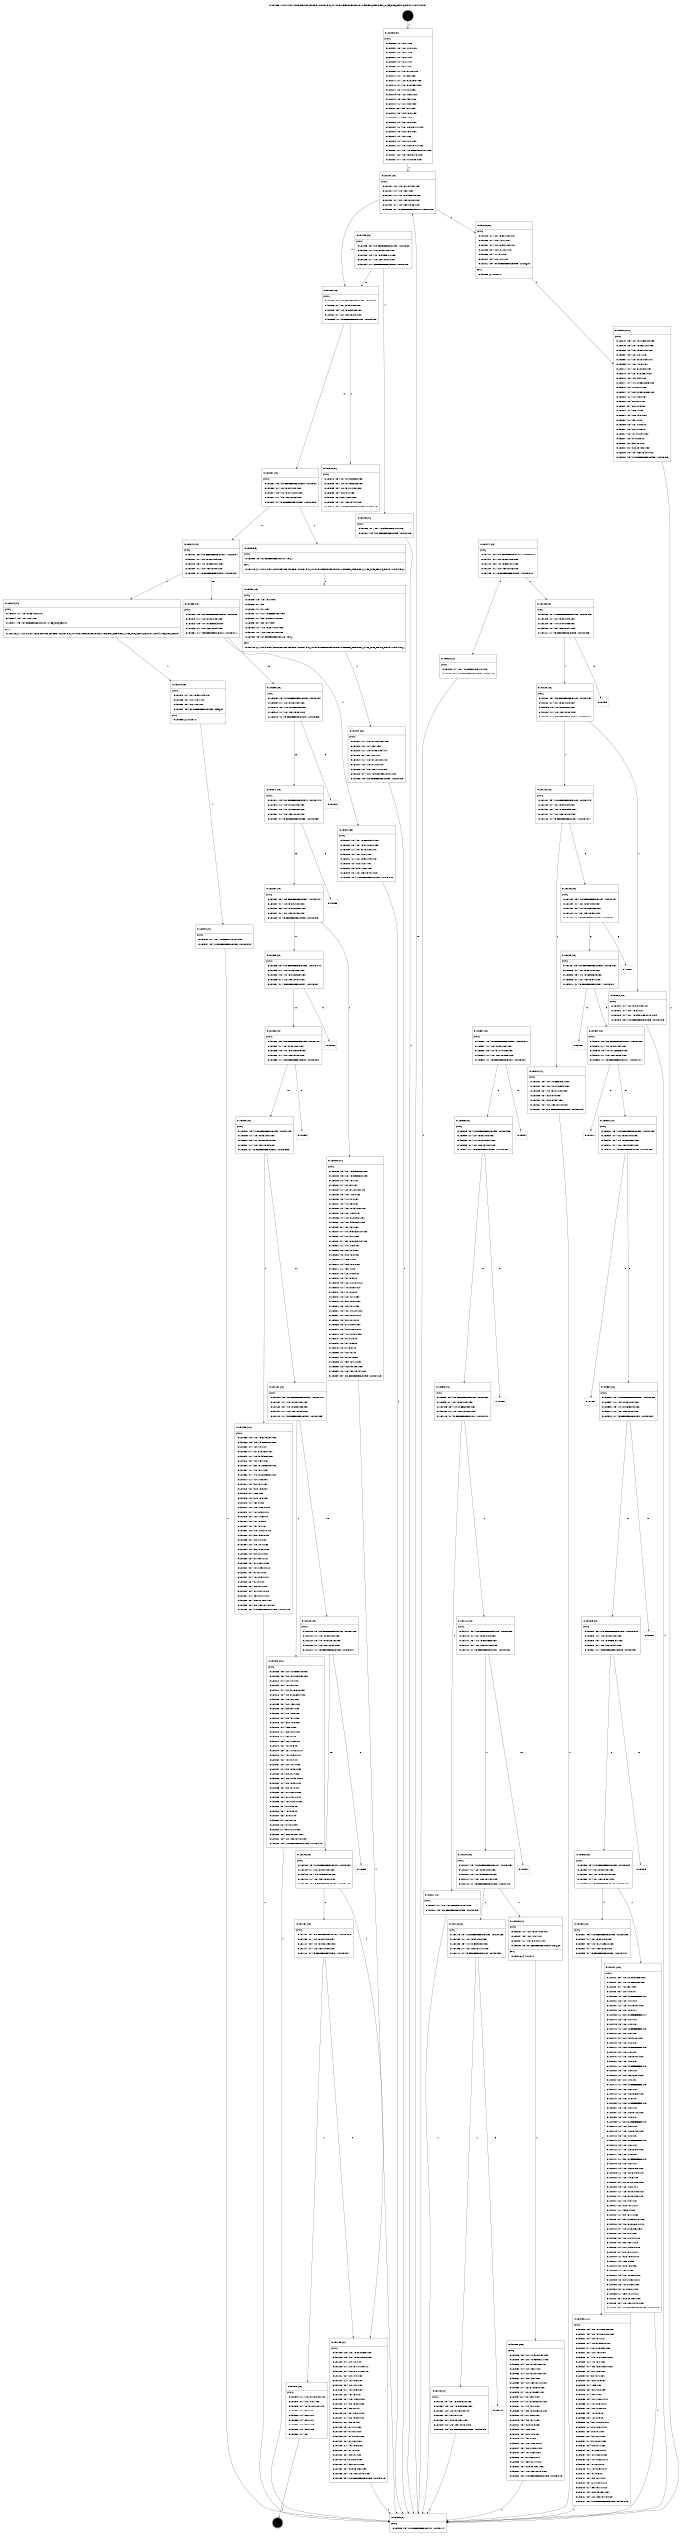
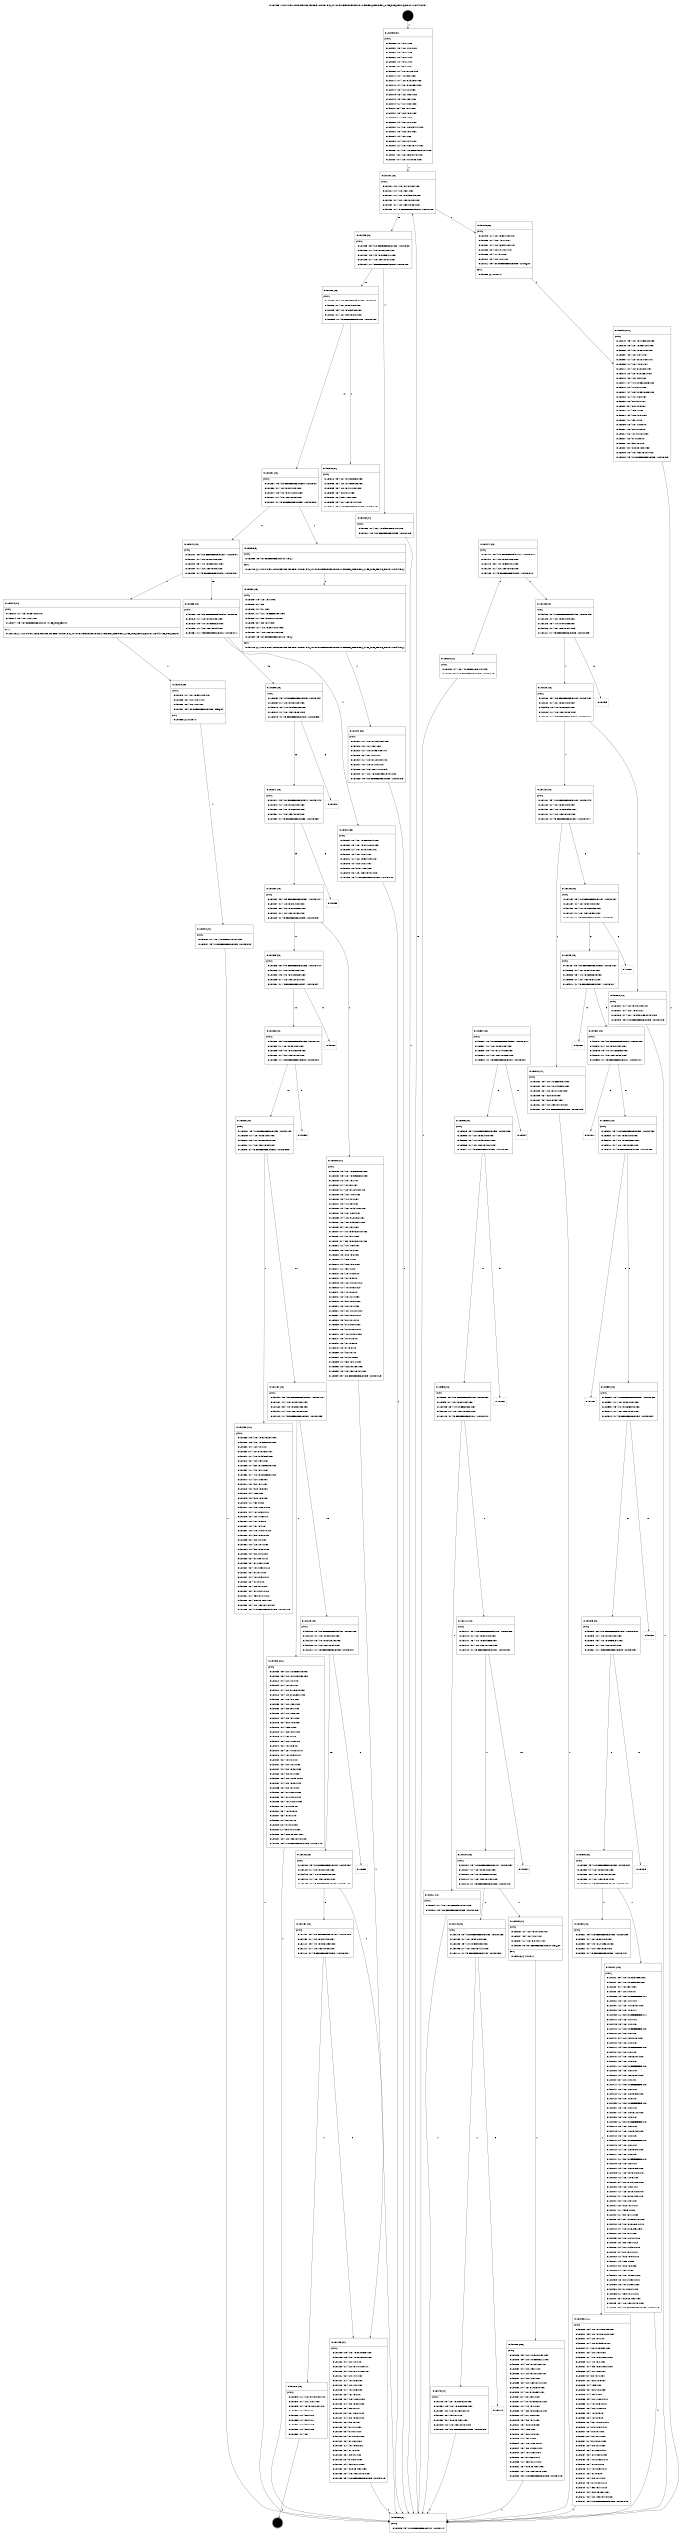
edge "0x4012b1 [29]" -> "0x4012ea [28]": now "0x4012b1 [29]" -> "0x4012ce [28]"
